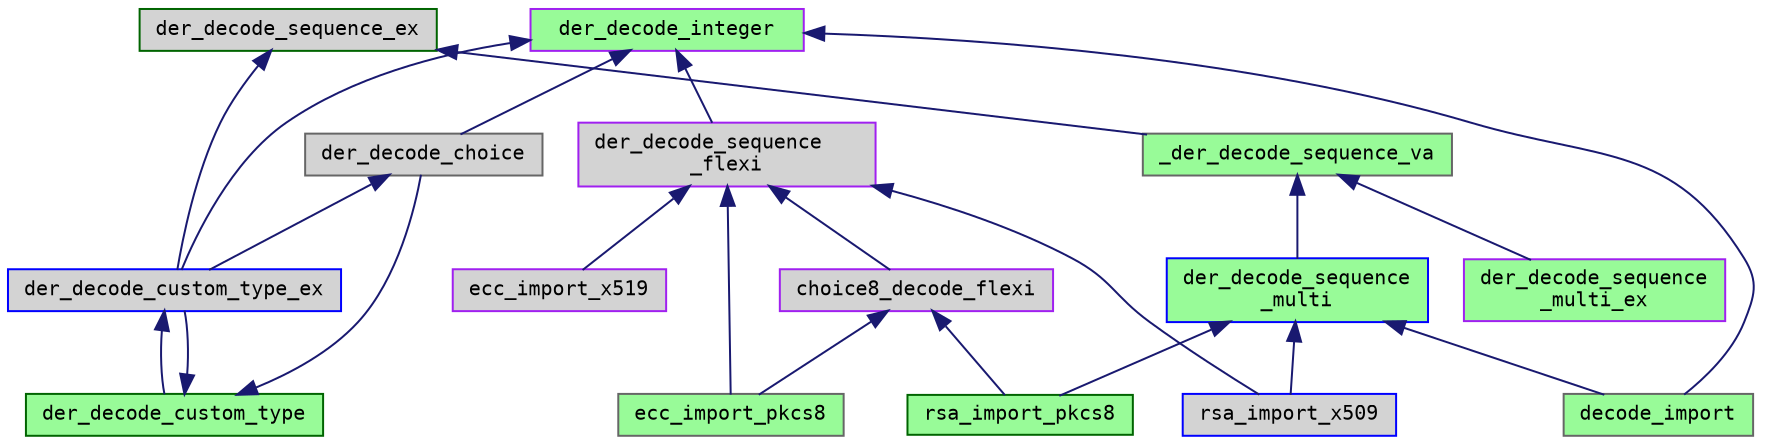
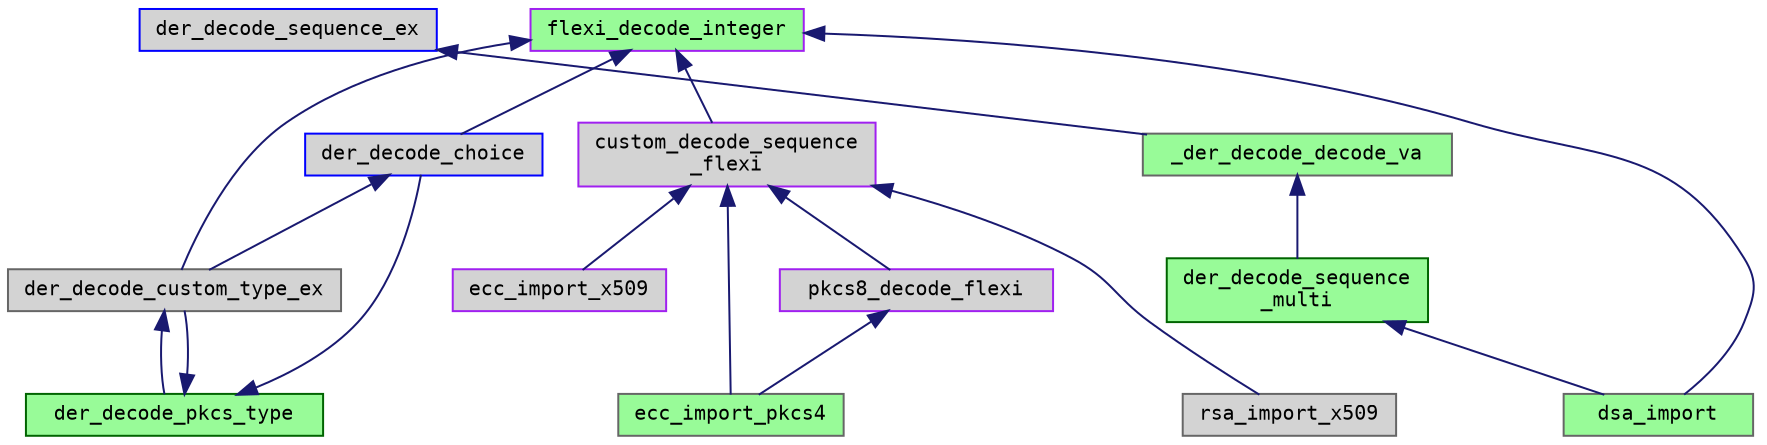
node "der_decode_sequence_ex": color darkgreen -> blue
node "der_decode_integer": label "der_decode_integer" -> "flexi_decode_integer"
node "der_decode_choice": color gray40 -> blue
node "der_decode_sequence _flexi": label "der_decode_sequence _flexi" -> "custom_decode_sequence _flexi"
node "_der_decode_sequence_va": label "_der_decode_sequence_va" -> "_der_decode_decode_va"
edge "der_decode_custom_type_ex" -> "der_decode_sequence_ex": removed
node "der_decode_custom_type_ex": color blue -> gray40
node "ecc_import_x519": label "ecc_import_x519" -> "ecc_import_x509"
node "choice8_decode_flexi": label "choice8_decode_flexi" -> "pkcs8_decode_flexi"
node "der_decode_sequence _multi": color blue -> darkgreen
node "der_decode_sequence _multi_ex": removed
edge "rsa_import_x509" -> "der_decode_sequence _multi": removed
node "der_decode_custom_type": label "der_decode_custom_type" -> "der_decode_pkcs_type"
node "ecc_import_pkcs8": label "ecc_import_pkcs8" -> "ecc_import_pkcs4"
node "rsa_import_pkcs8": removed
node "rsa_import_x509": color blue -> gray40
node "decode_import": label "decode_import" -> "dsa_import"
